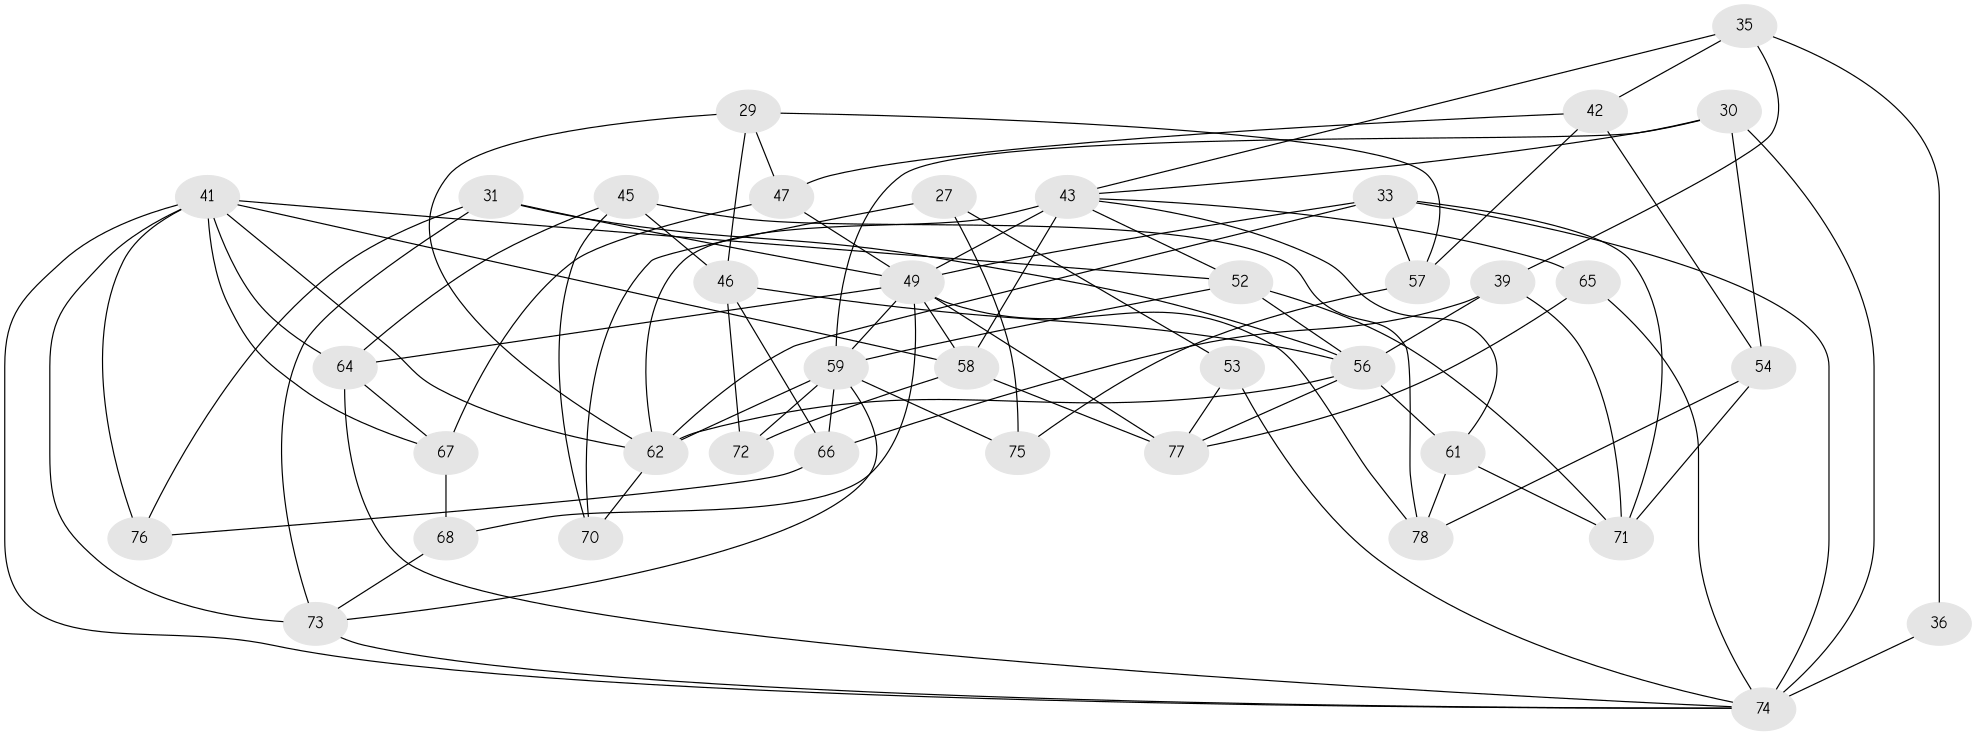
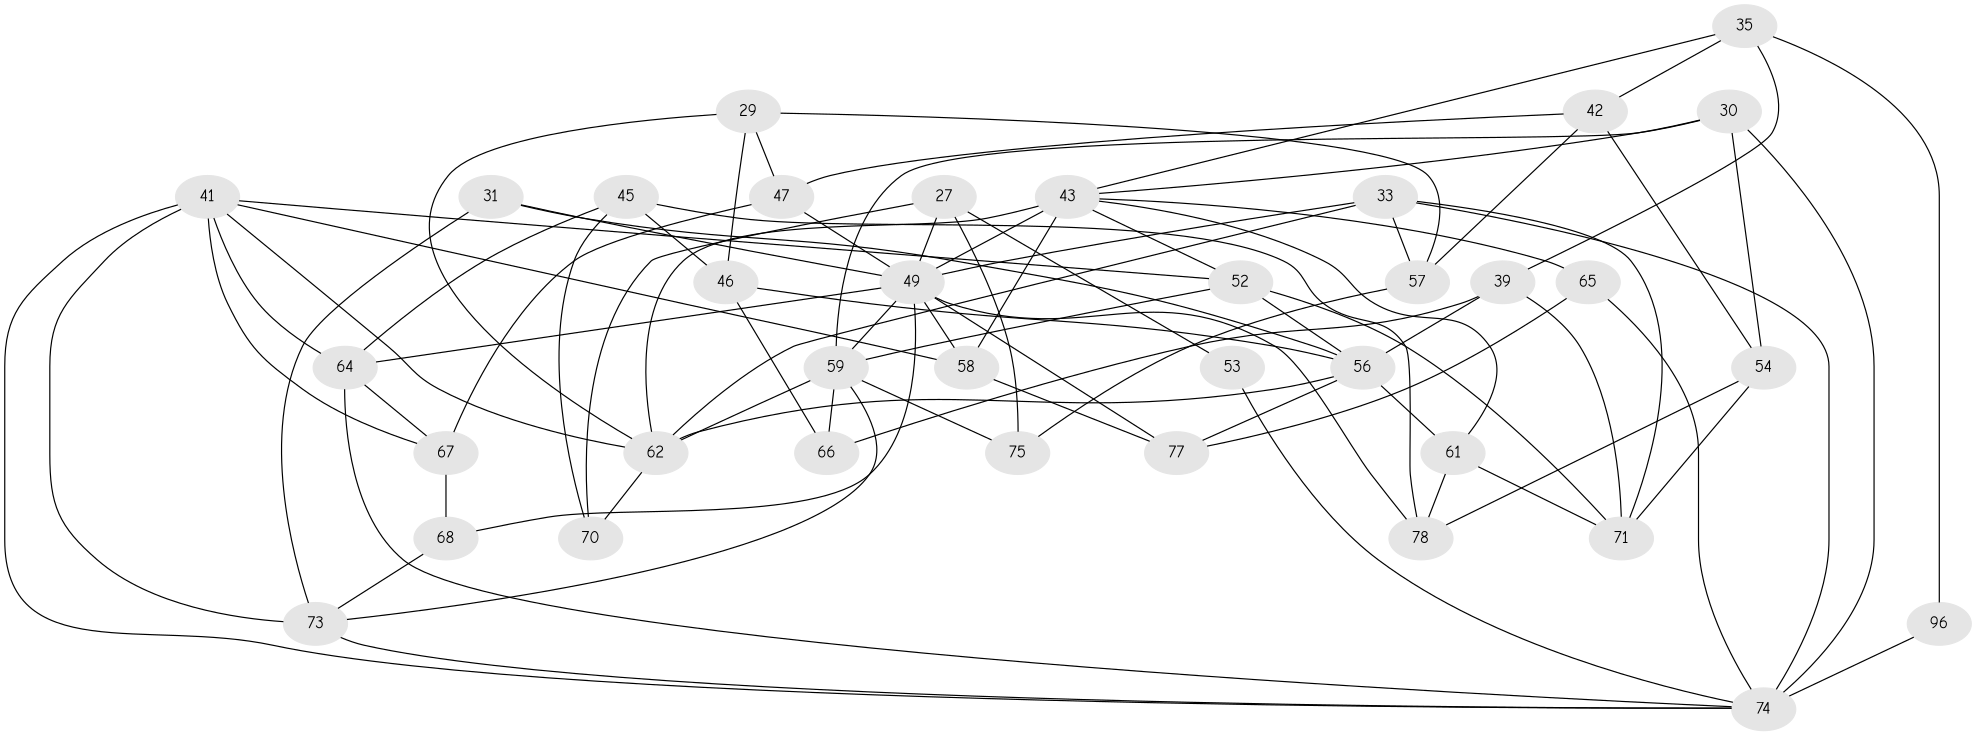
edge "27" -- "49": added
edge "53" -- "77": removed
node "72": removed
node "76": removed
node "36": label "36" -> "96"
